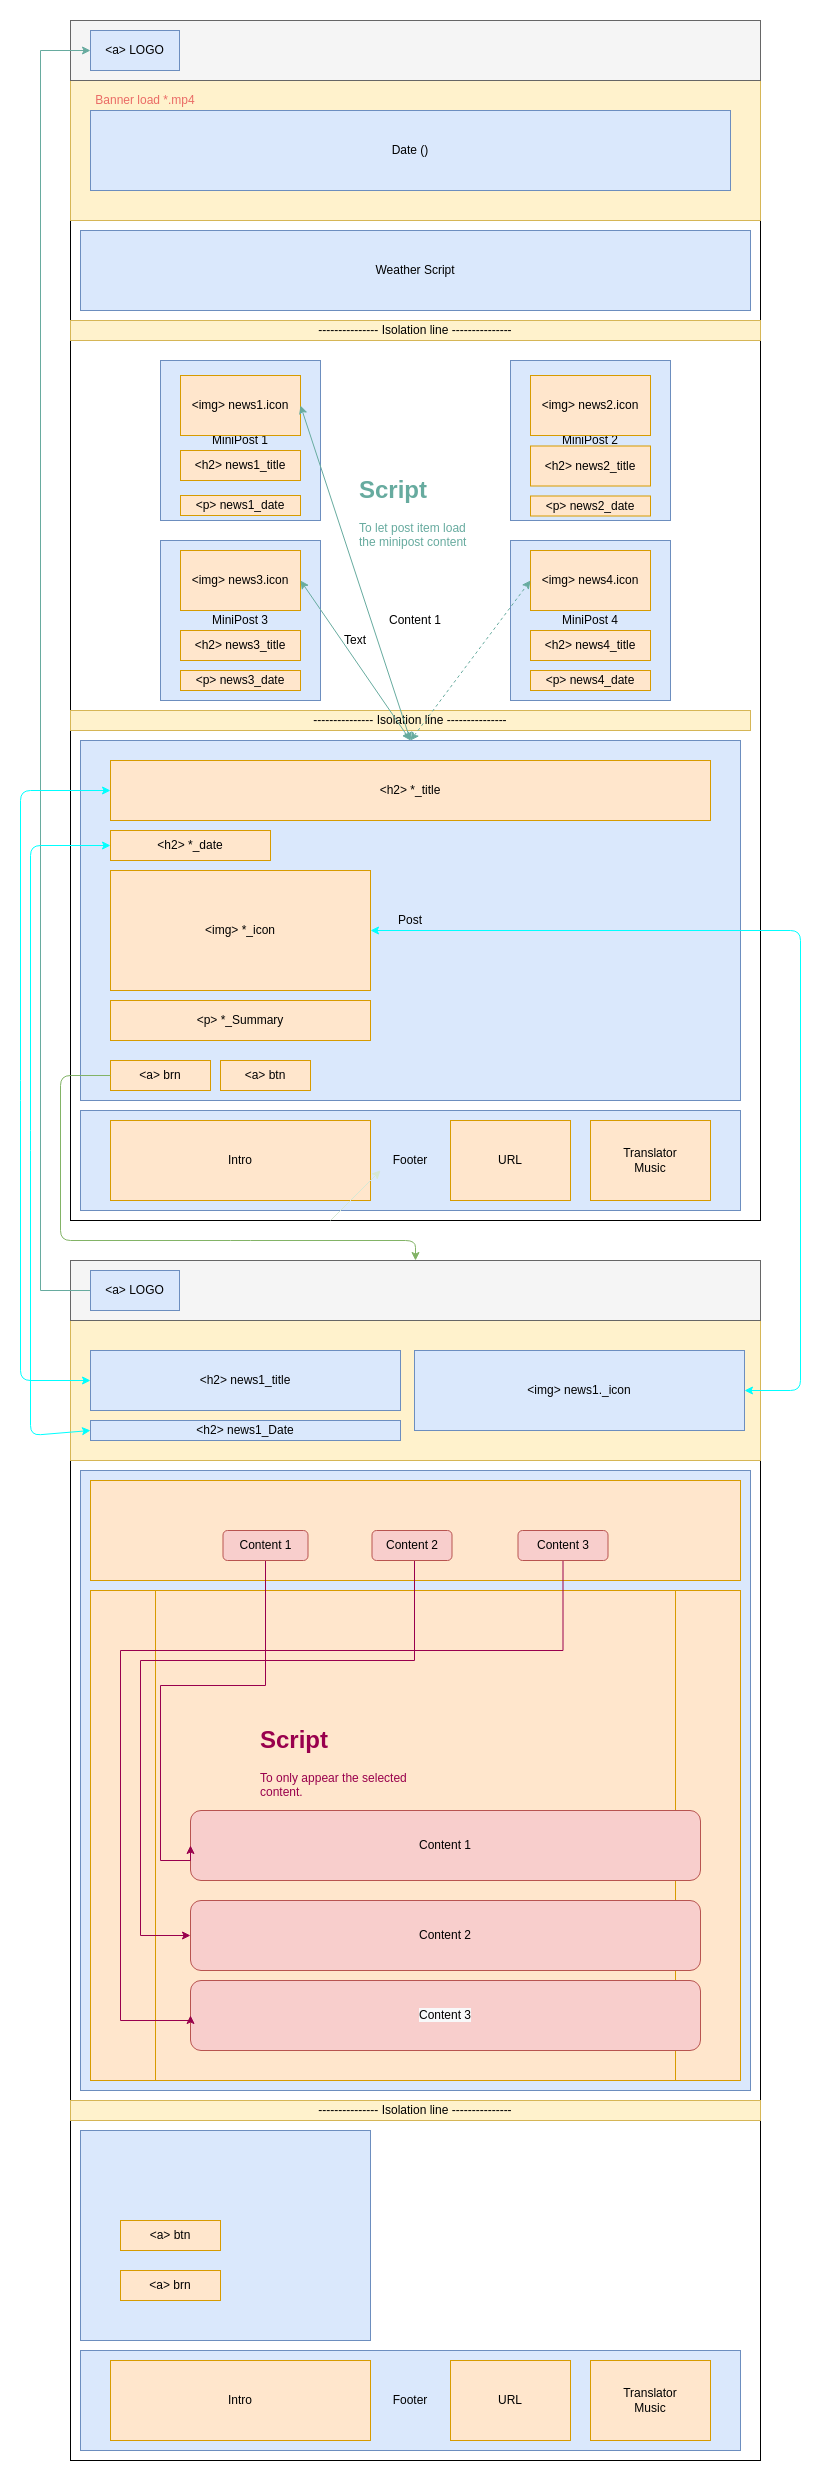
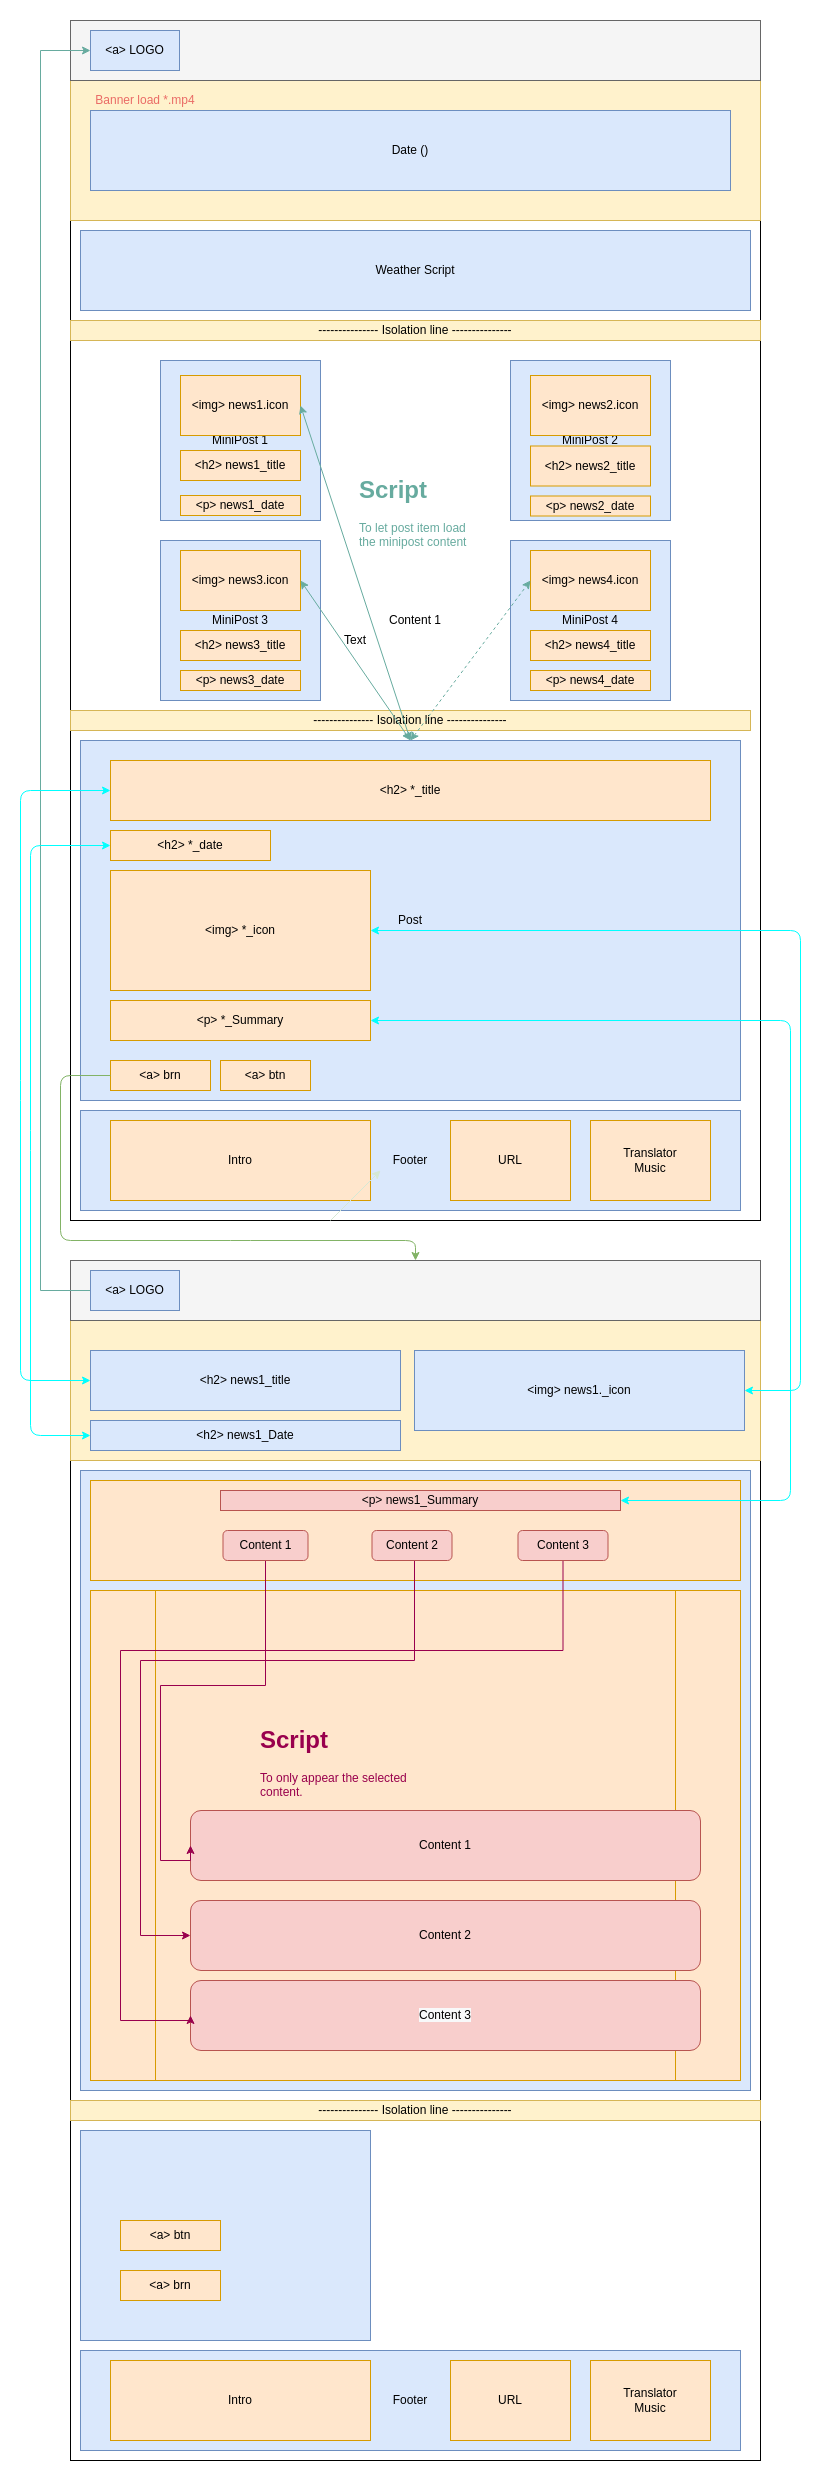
edge "<p> *_Summary" -- "<p> news1_Summary": added
node "<h2> news1_Date": size 310x20 -> 310x30
node "<p> news1_Summary": added
